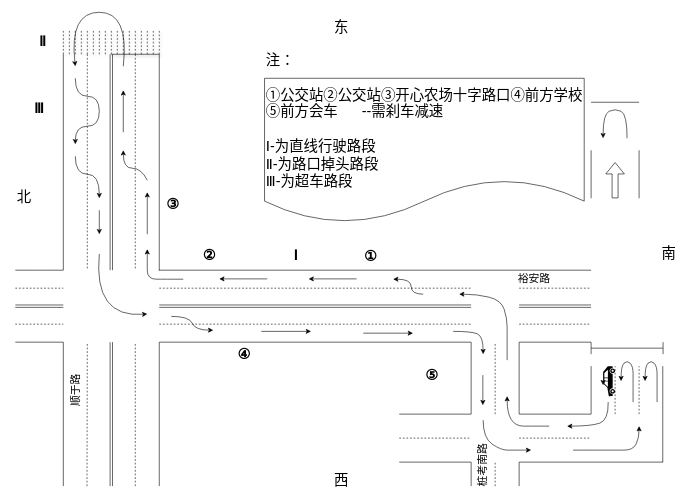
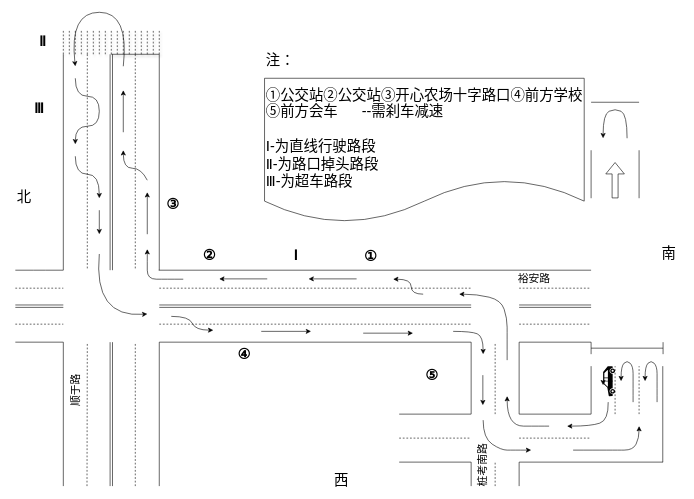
node "东": removed
